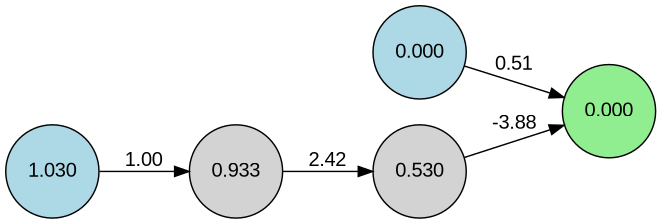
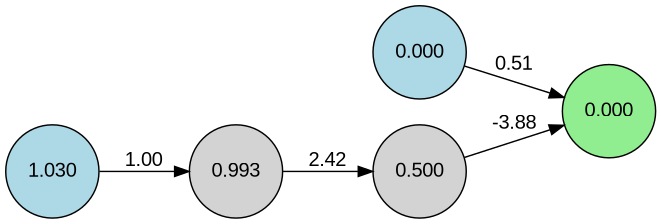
node "0.933": label "0.933" -> "0.993"
node "0.530": label "0.530" -> "0.500"
